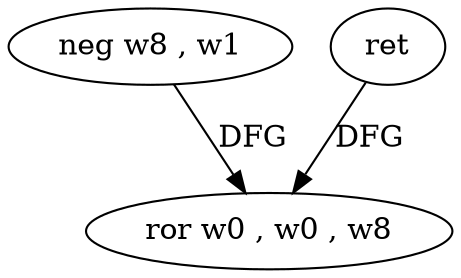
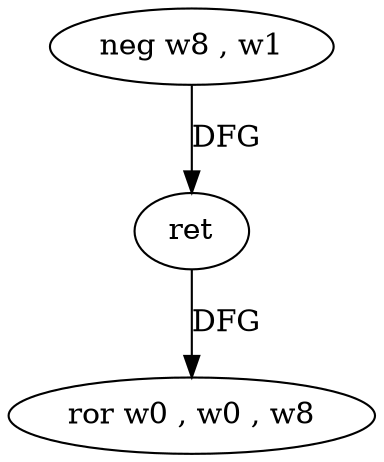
edge "neg w8 , w1" -> "ror w0 , w0 , w8": now "neg w8 , w1" -> "ret"
